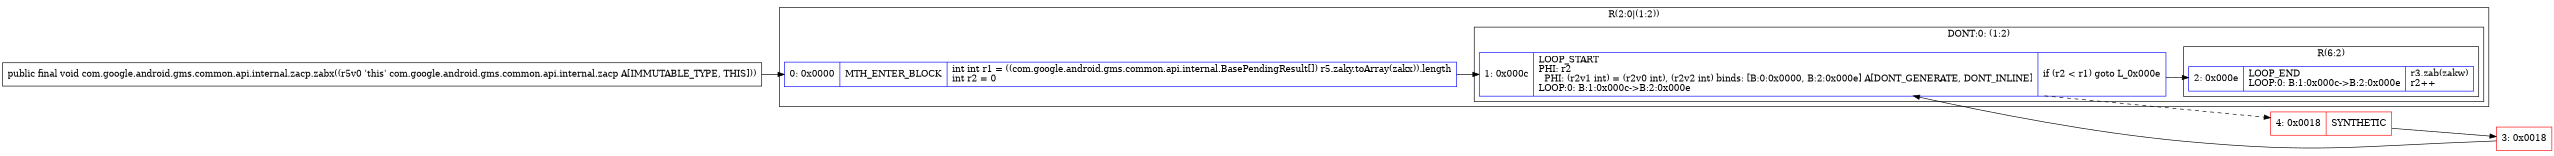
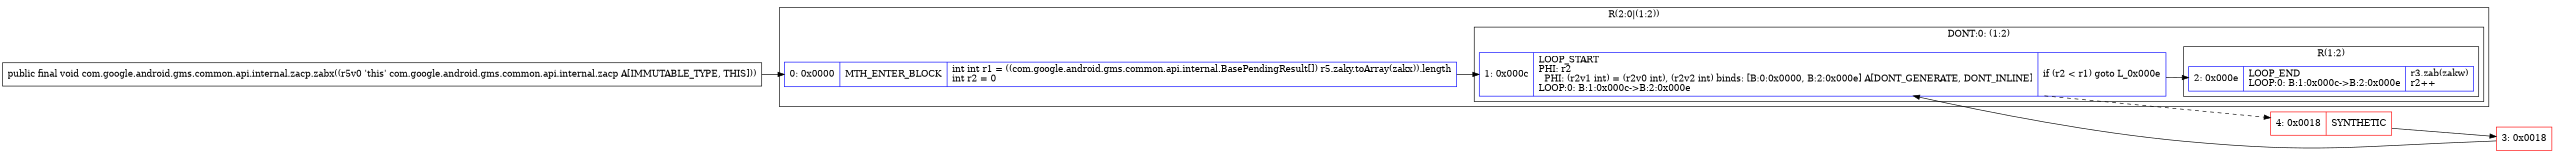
cluster "R(6:2)": label "R(6:2)" -> "R(1:2)"
